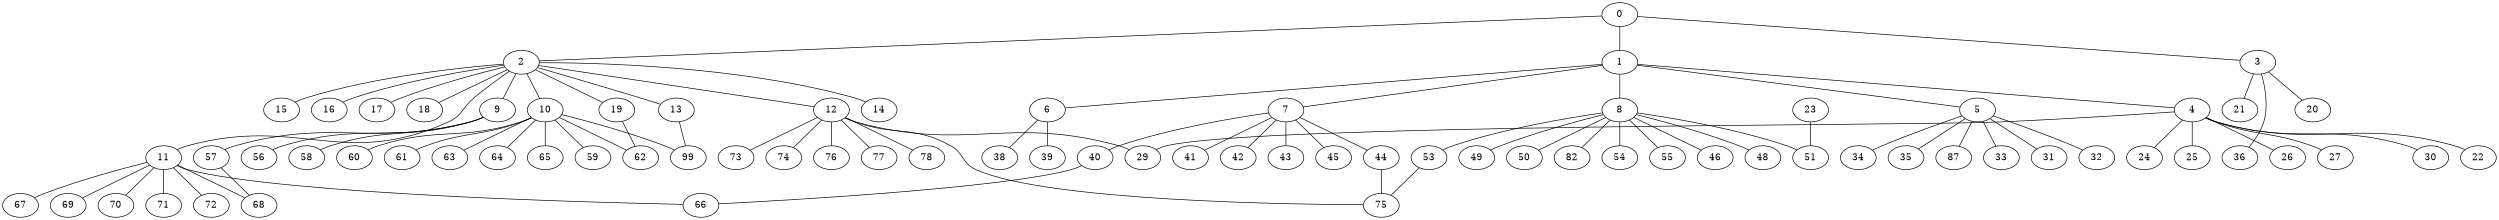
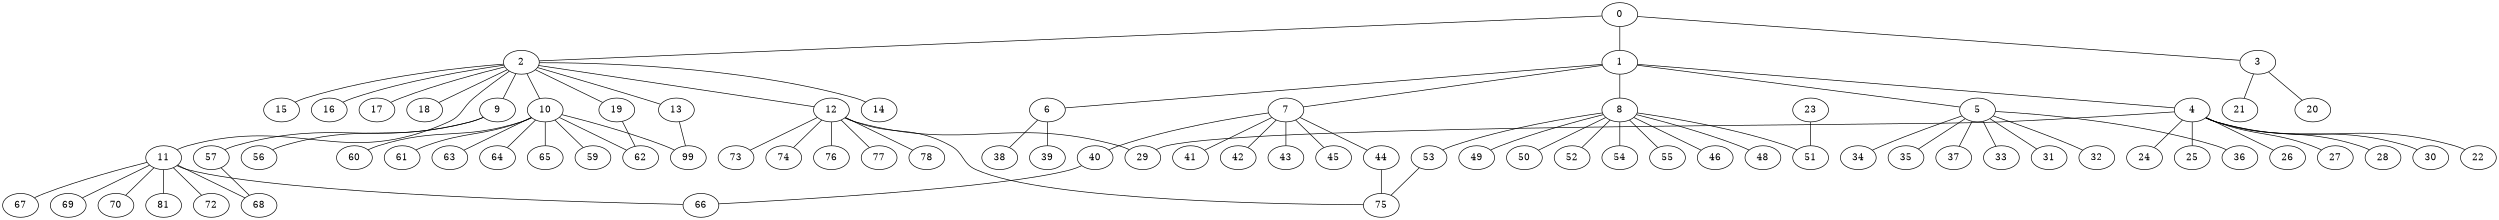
edge "3" -- "36": now "5" -- "36"
node "58": removed
node "82": label "82" -> "52"
node "87": label "87" -> "37"
node "28": added
node "71": label "71" -> "81"
